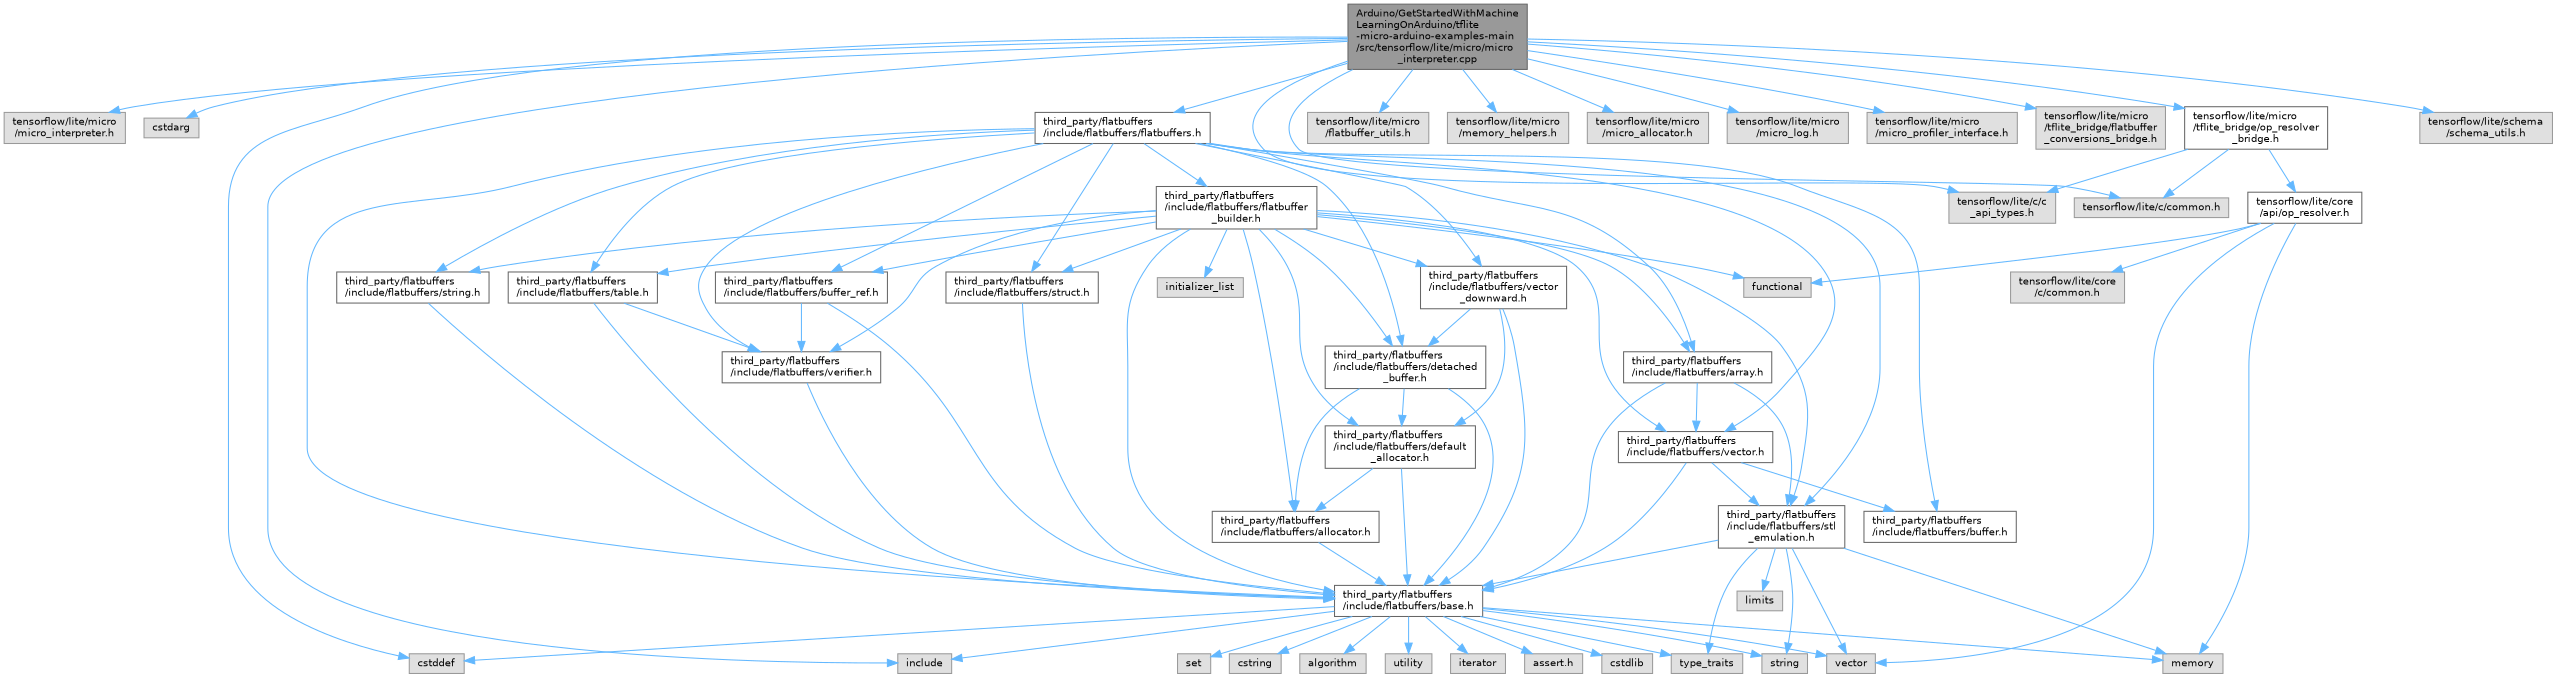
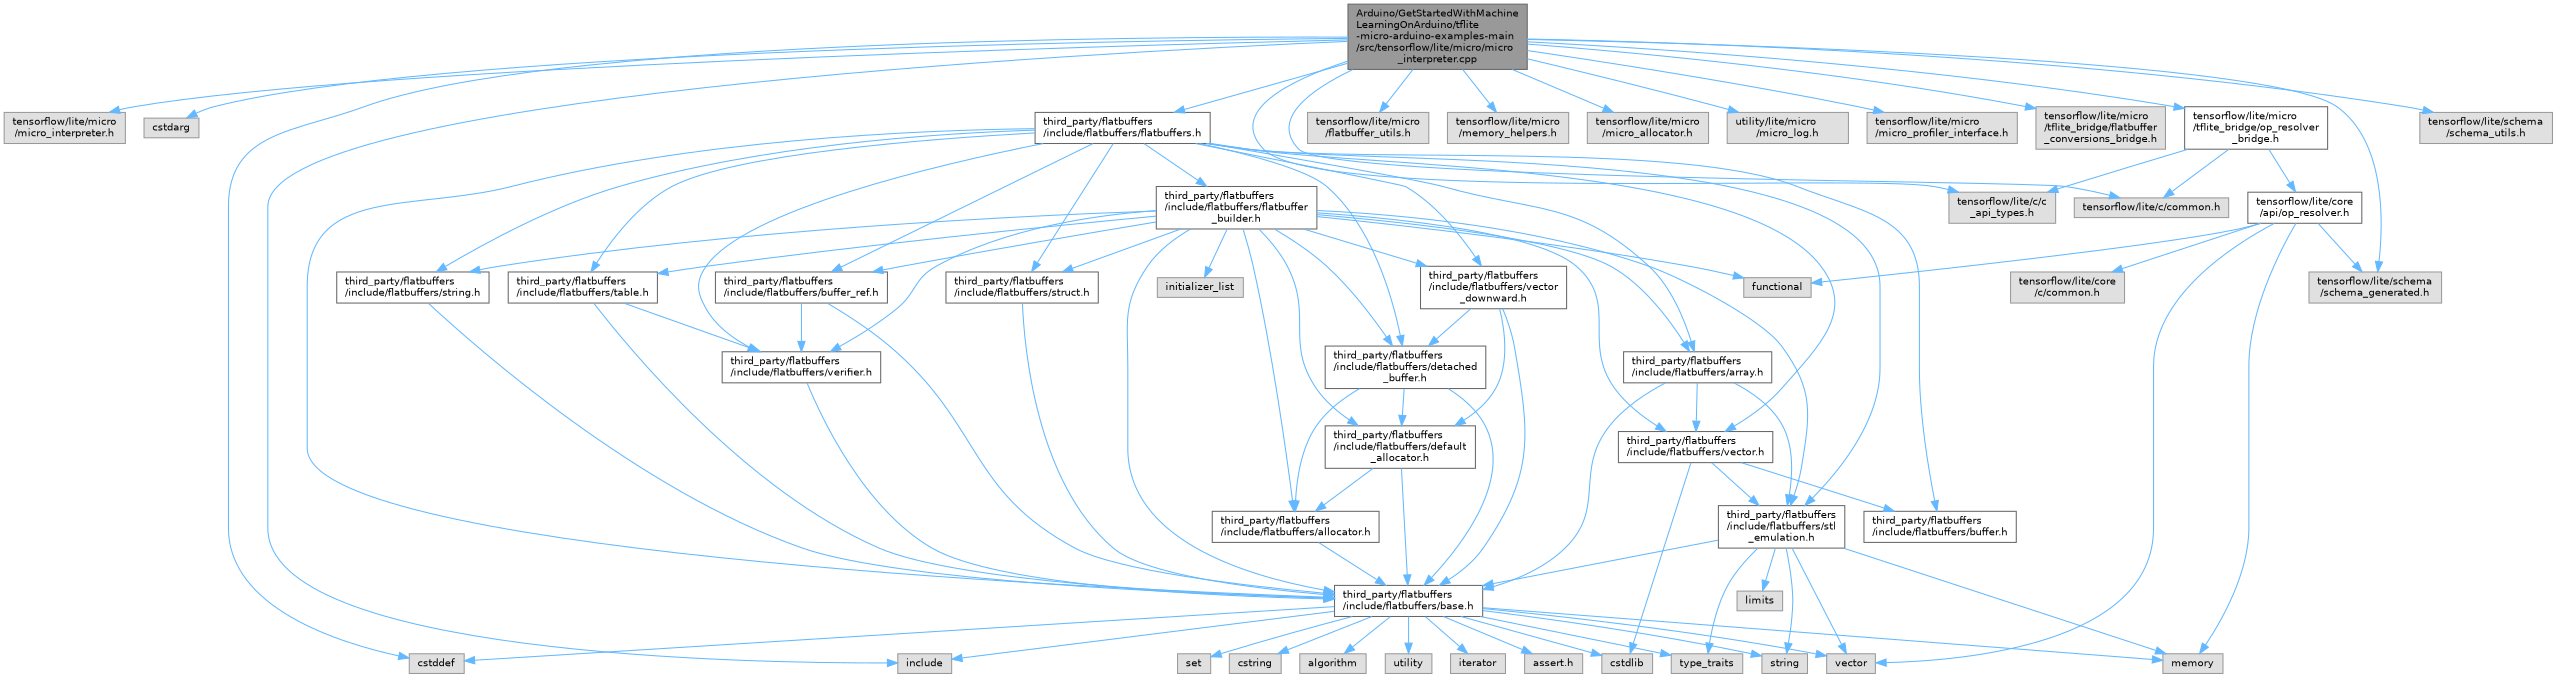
node "tensorflow/lite/micro /micro_log.h": label "tensorflow/lite/micro /micro_log.h" -> "utility/lite/micro /micro_log.h"
node "tensorflow/lite/schema /schema_generated.h": added
edge "third_party/flatbuffers /include/flatbuffers/vector.h" -> "third_party/flatbuffers /include/flatbuffers/base.h": now "third_party/flatbuffers /include/flatbuffers/vector.h" -> "cstdlib"
